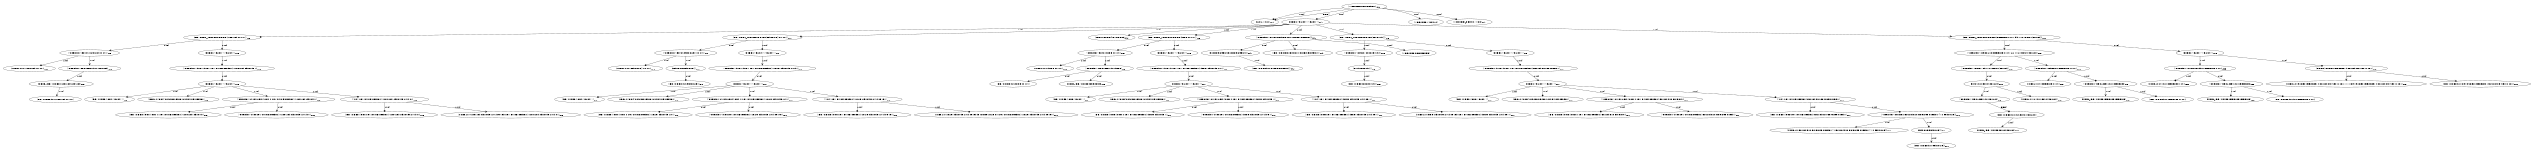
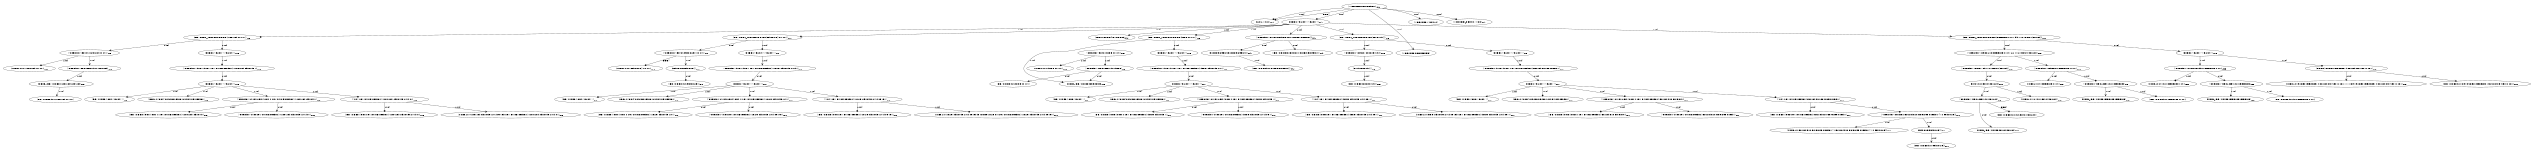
edge "(<operator>.assignment,File jar = findCoverageJar())" -> "(MODIFIER,PROTECTED)": now "(METHOD,checkOptions)" -> "(MODIFIER,PROTECTED)"
edge "(CONTROL_STRUCTURE,IF,if (tofile == null))" -> "(<operator>.equals,tofile == null)": now "(CONTROL_STRUCTURE,IF,if (tofile == null))" -> "(FIELD_IDENTIFIER,tofile,tofile)"
edge "(<operator>.equals,getHome() == null)" -> "(LITERAL,null,getHome() == null)": label "AST: " -> "DDG: "
edge "(IDENTIFIER,this,this.equals(format))" -> "(FIELD_IDENTIFIER,format,format)": now "(<operator>.fieldAccess,this.format)" -> "(FIELD_IDENTIFIER,format,format)"
